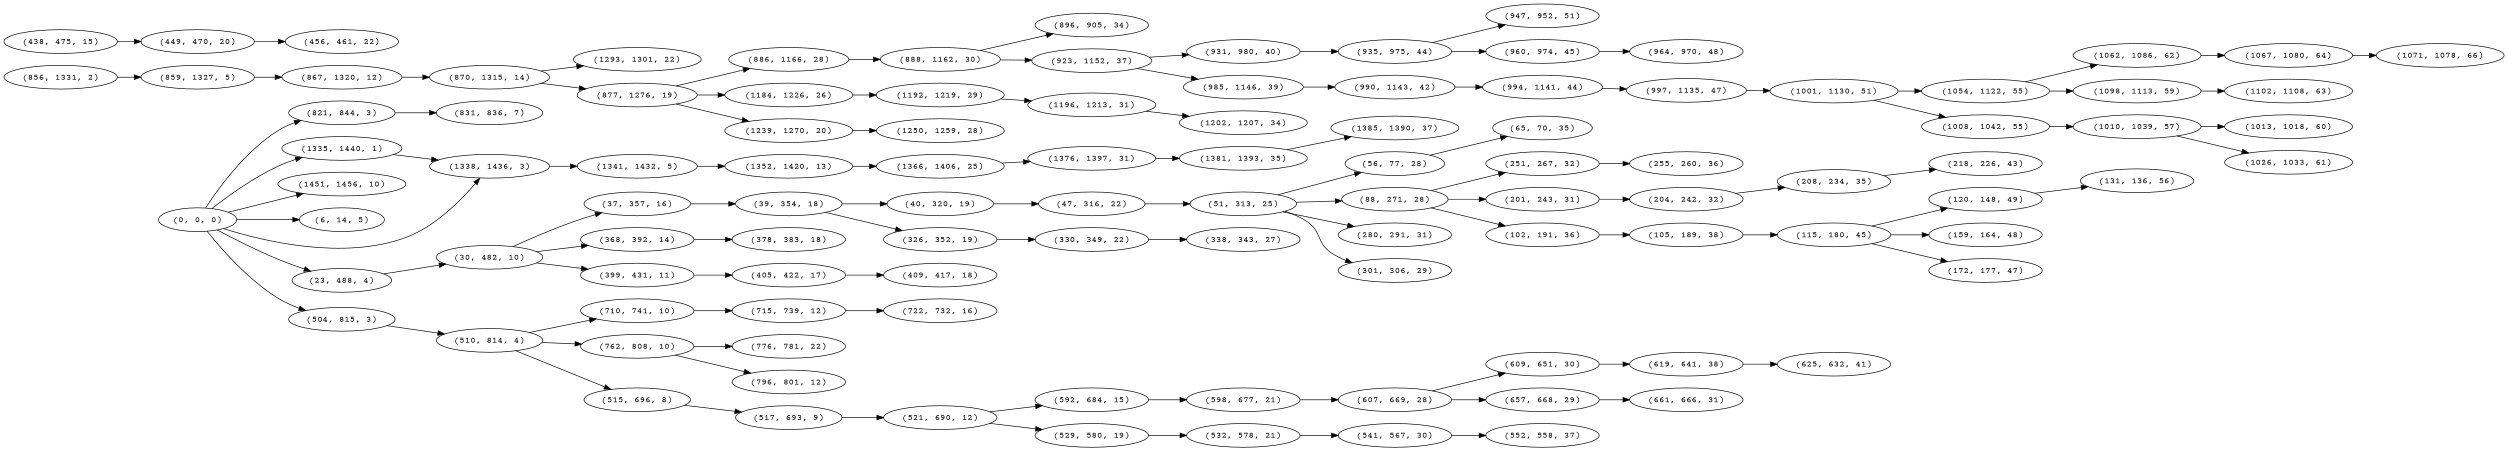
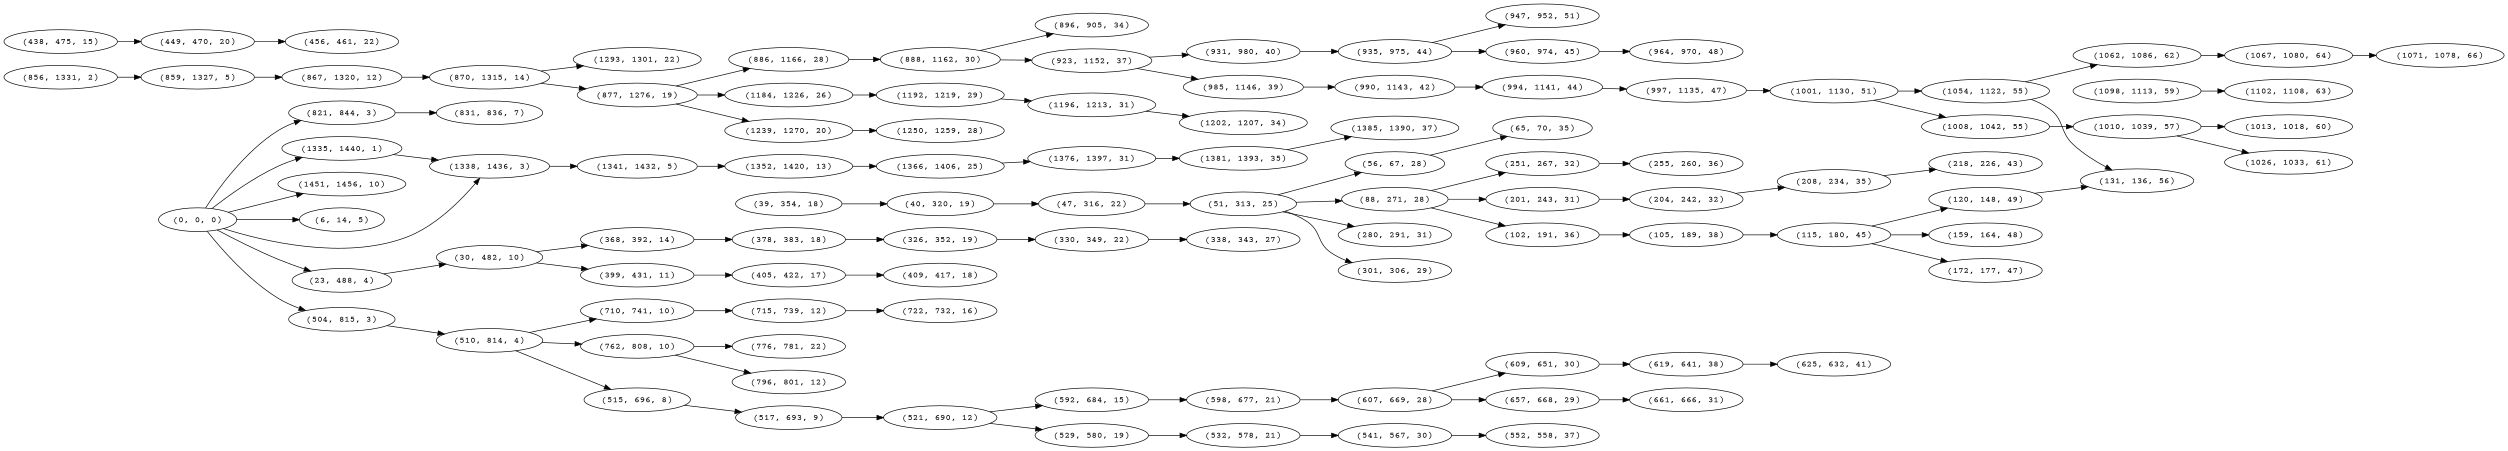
edge "(1054, 1122, 55)" -> "(1098, 1113, 59)": now "(1054, 1122, 55)" -> "(131, 136, 56)"
node "(56, 77, 28)": label "(56, 77, 28)" -> "(56, 67, 28)"
node "(37, 357, 16)": removed
edge "(39, 354, 18)" -> "(326, 352, 19)": now "(378, 383, 18)" -> "(326, 352, 19)"
